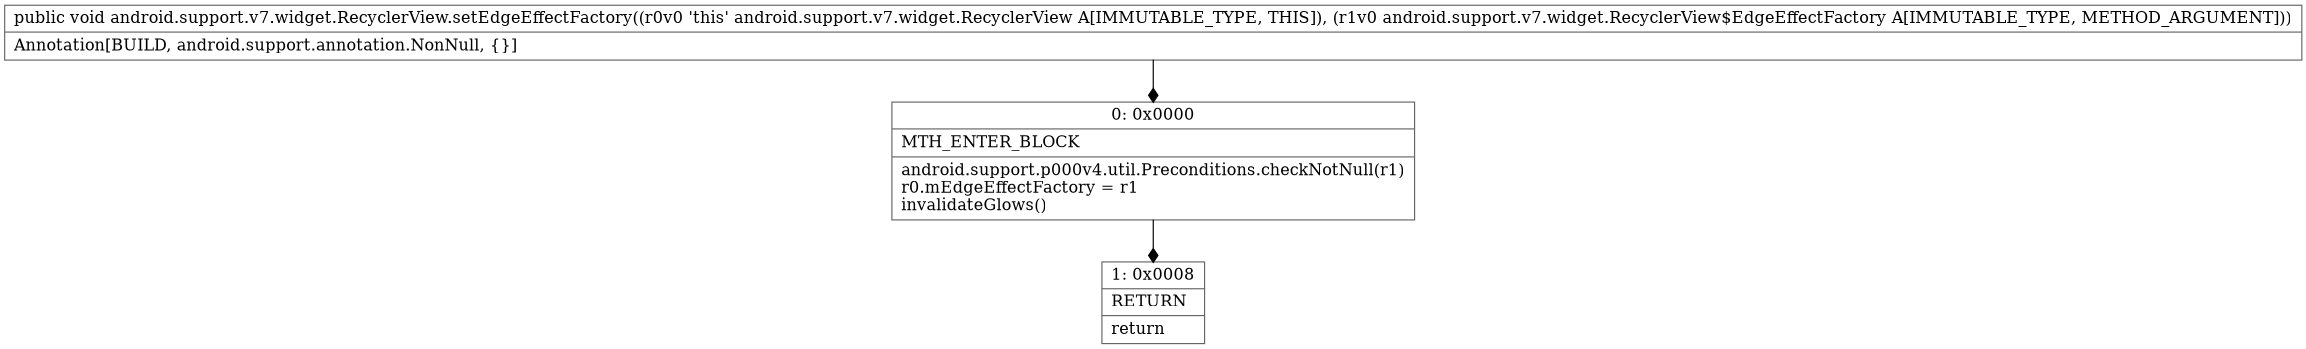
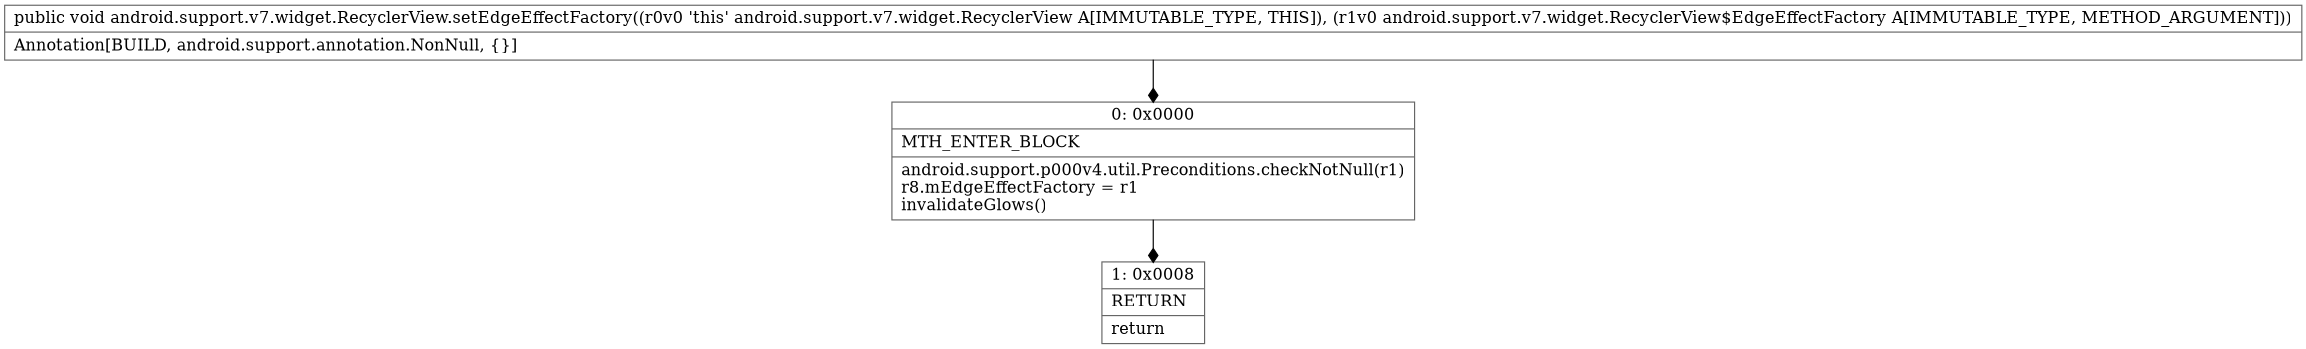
node "0: 0x0000": text "r0.mEdgeEffectFactory = r1" -> "r8.mEdgeEffectFactory = r1"
